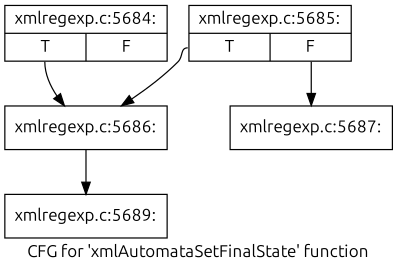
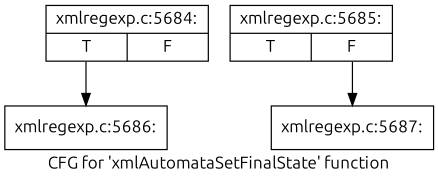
edge "xmlregexp.c:5685:" -> "xmlregexp.c:5686:": removed
node "xmlregexp.c:5689:": removed
